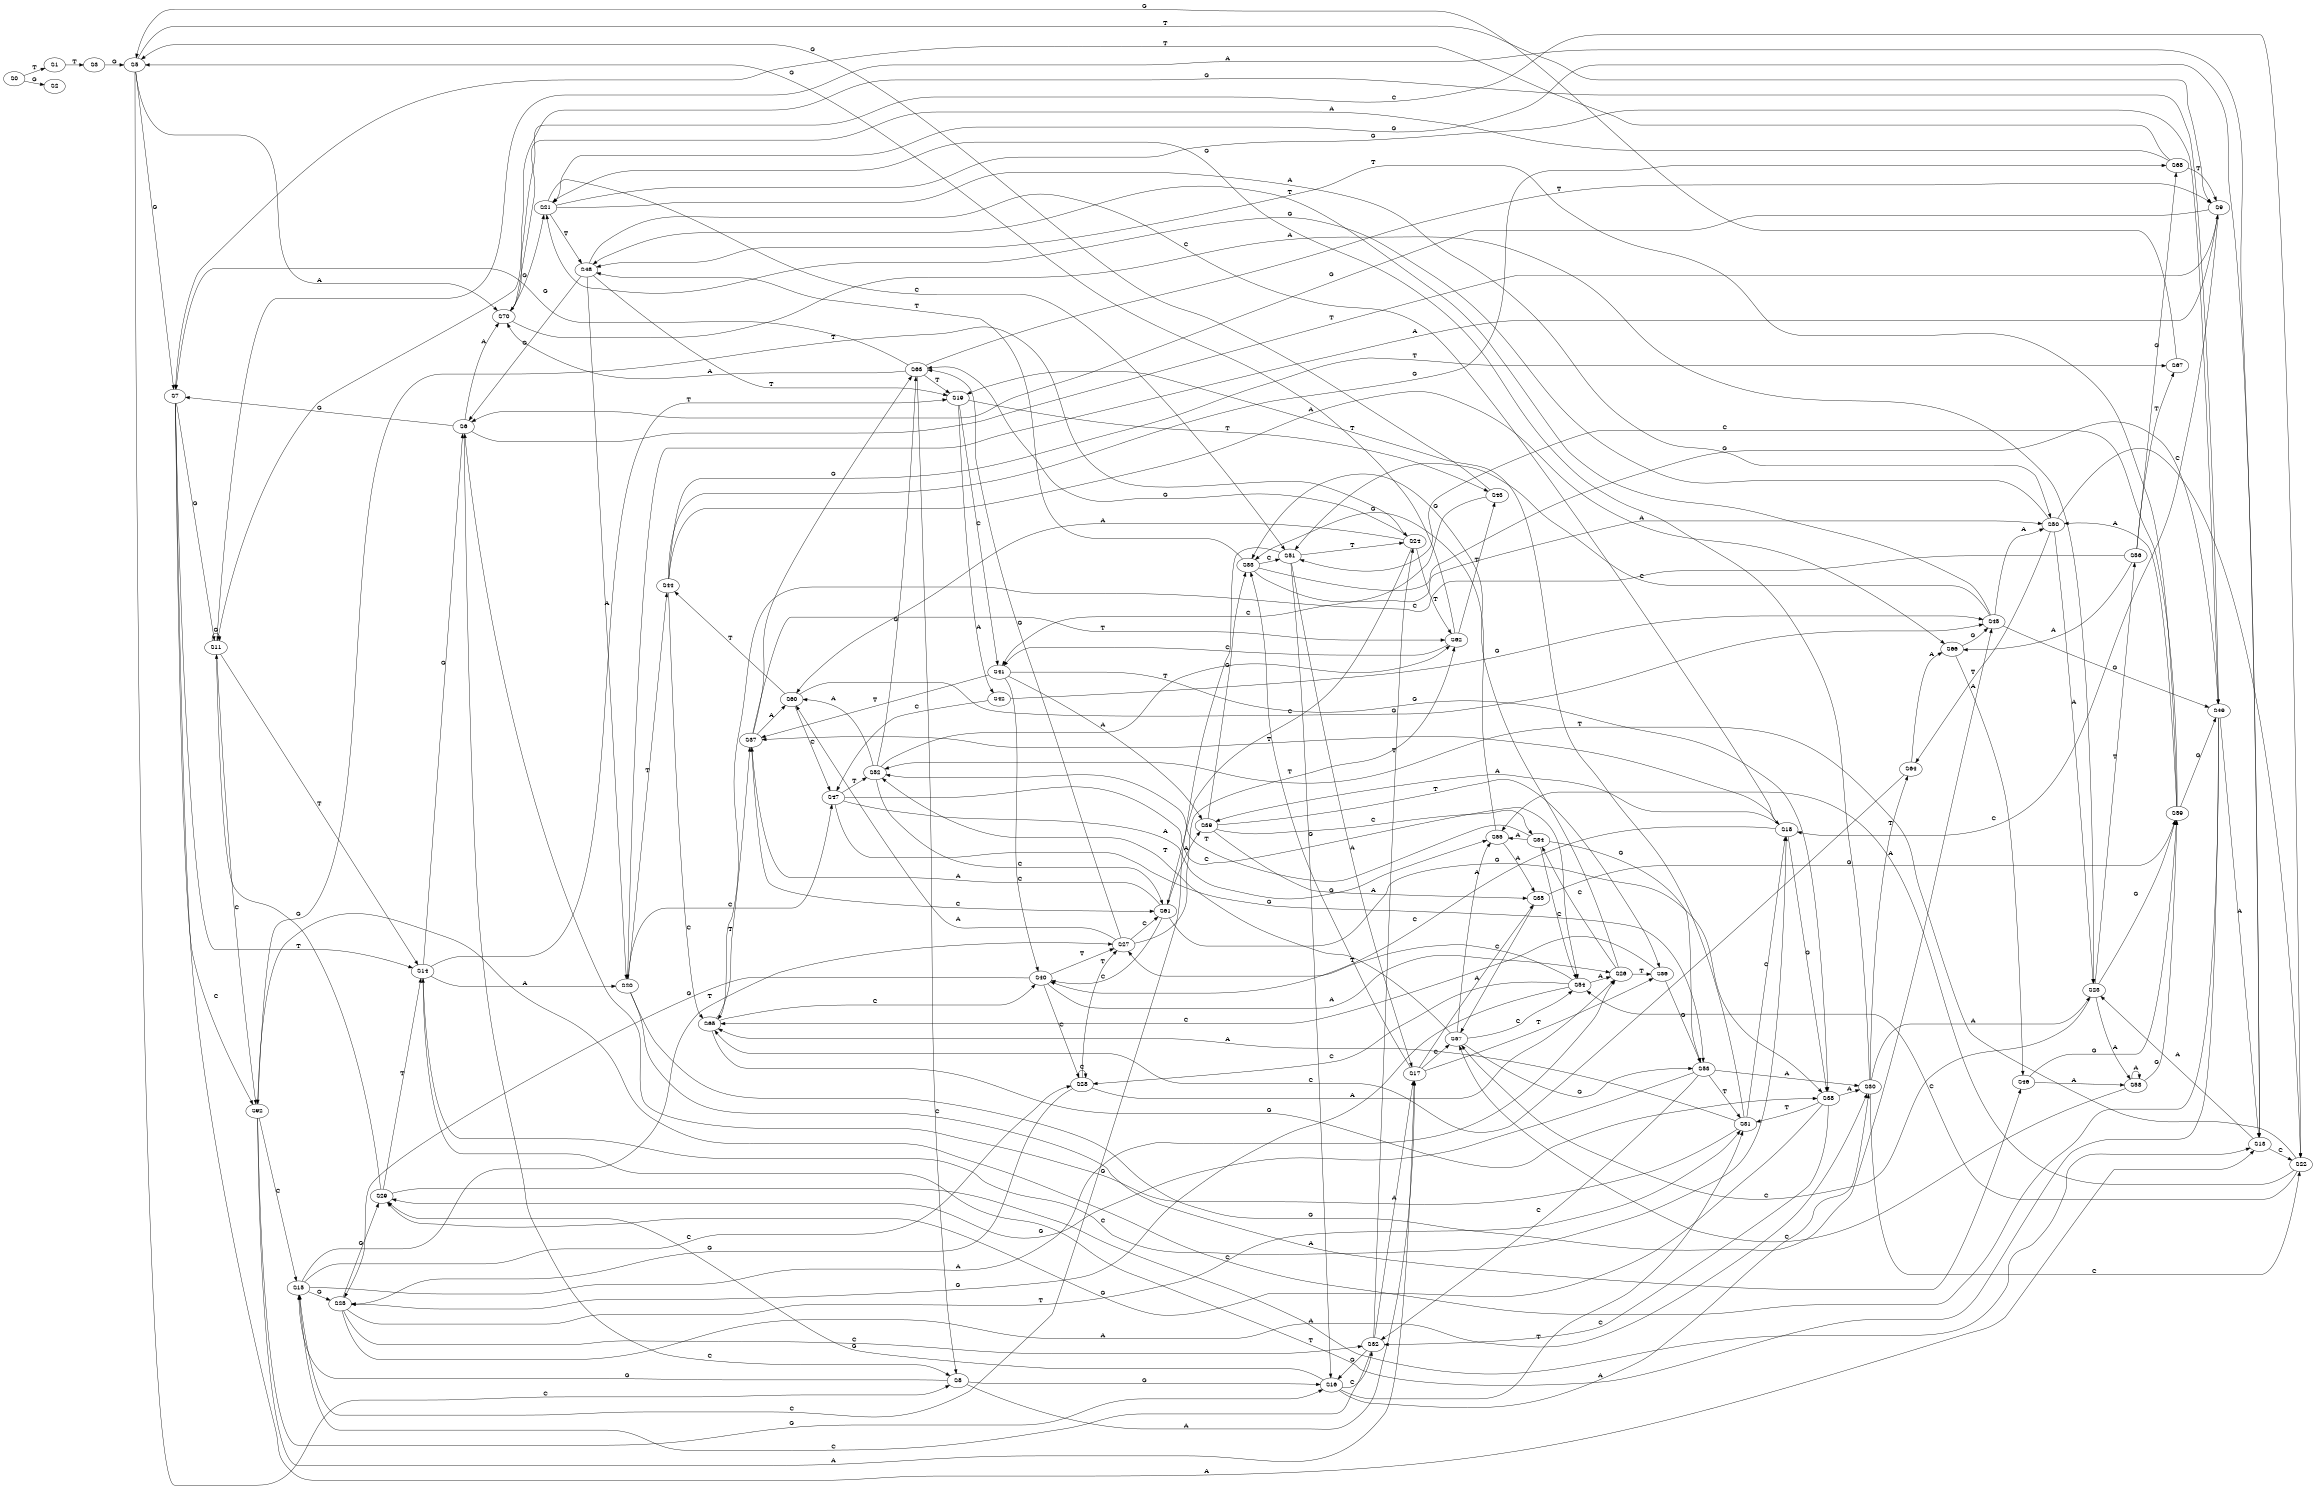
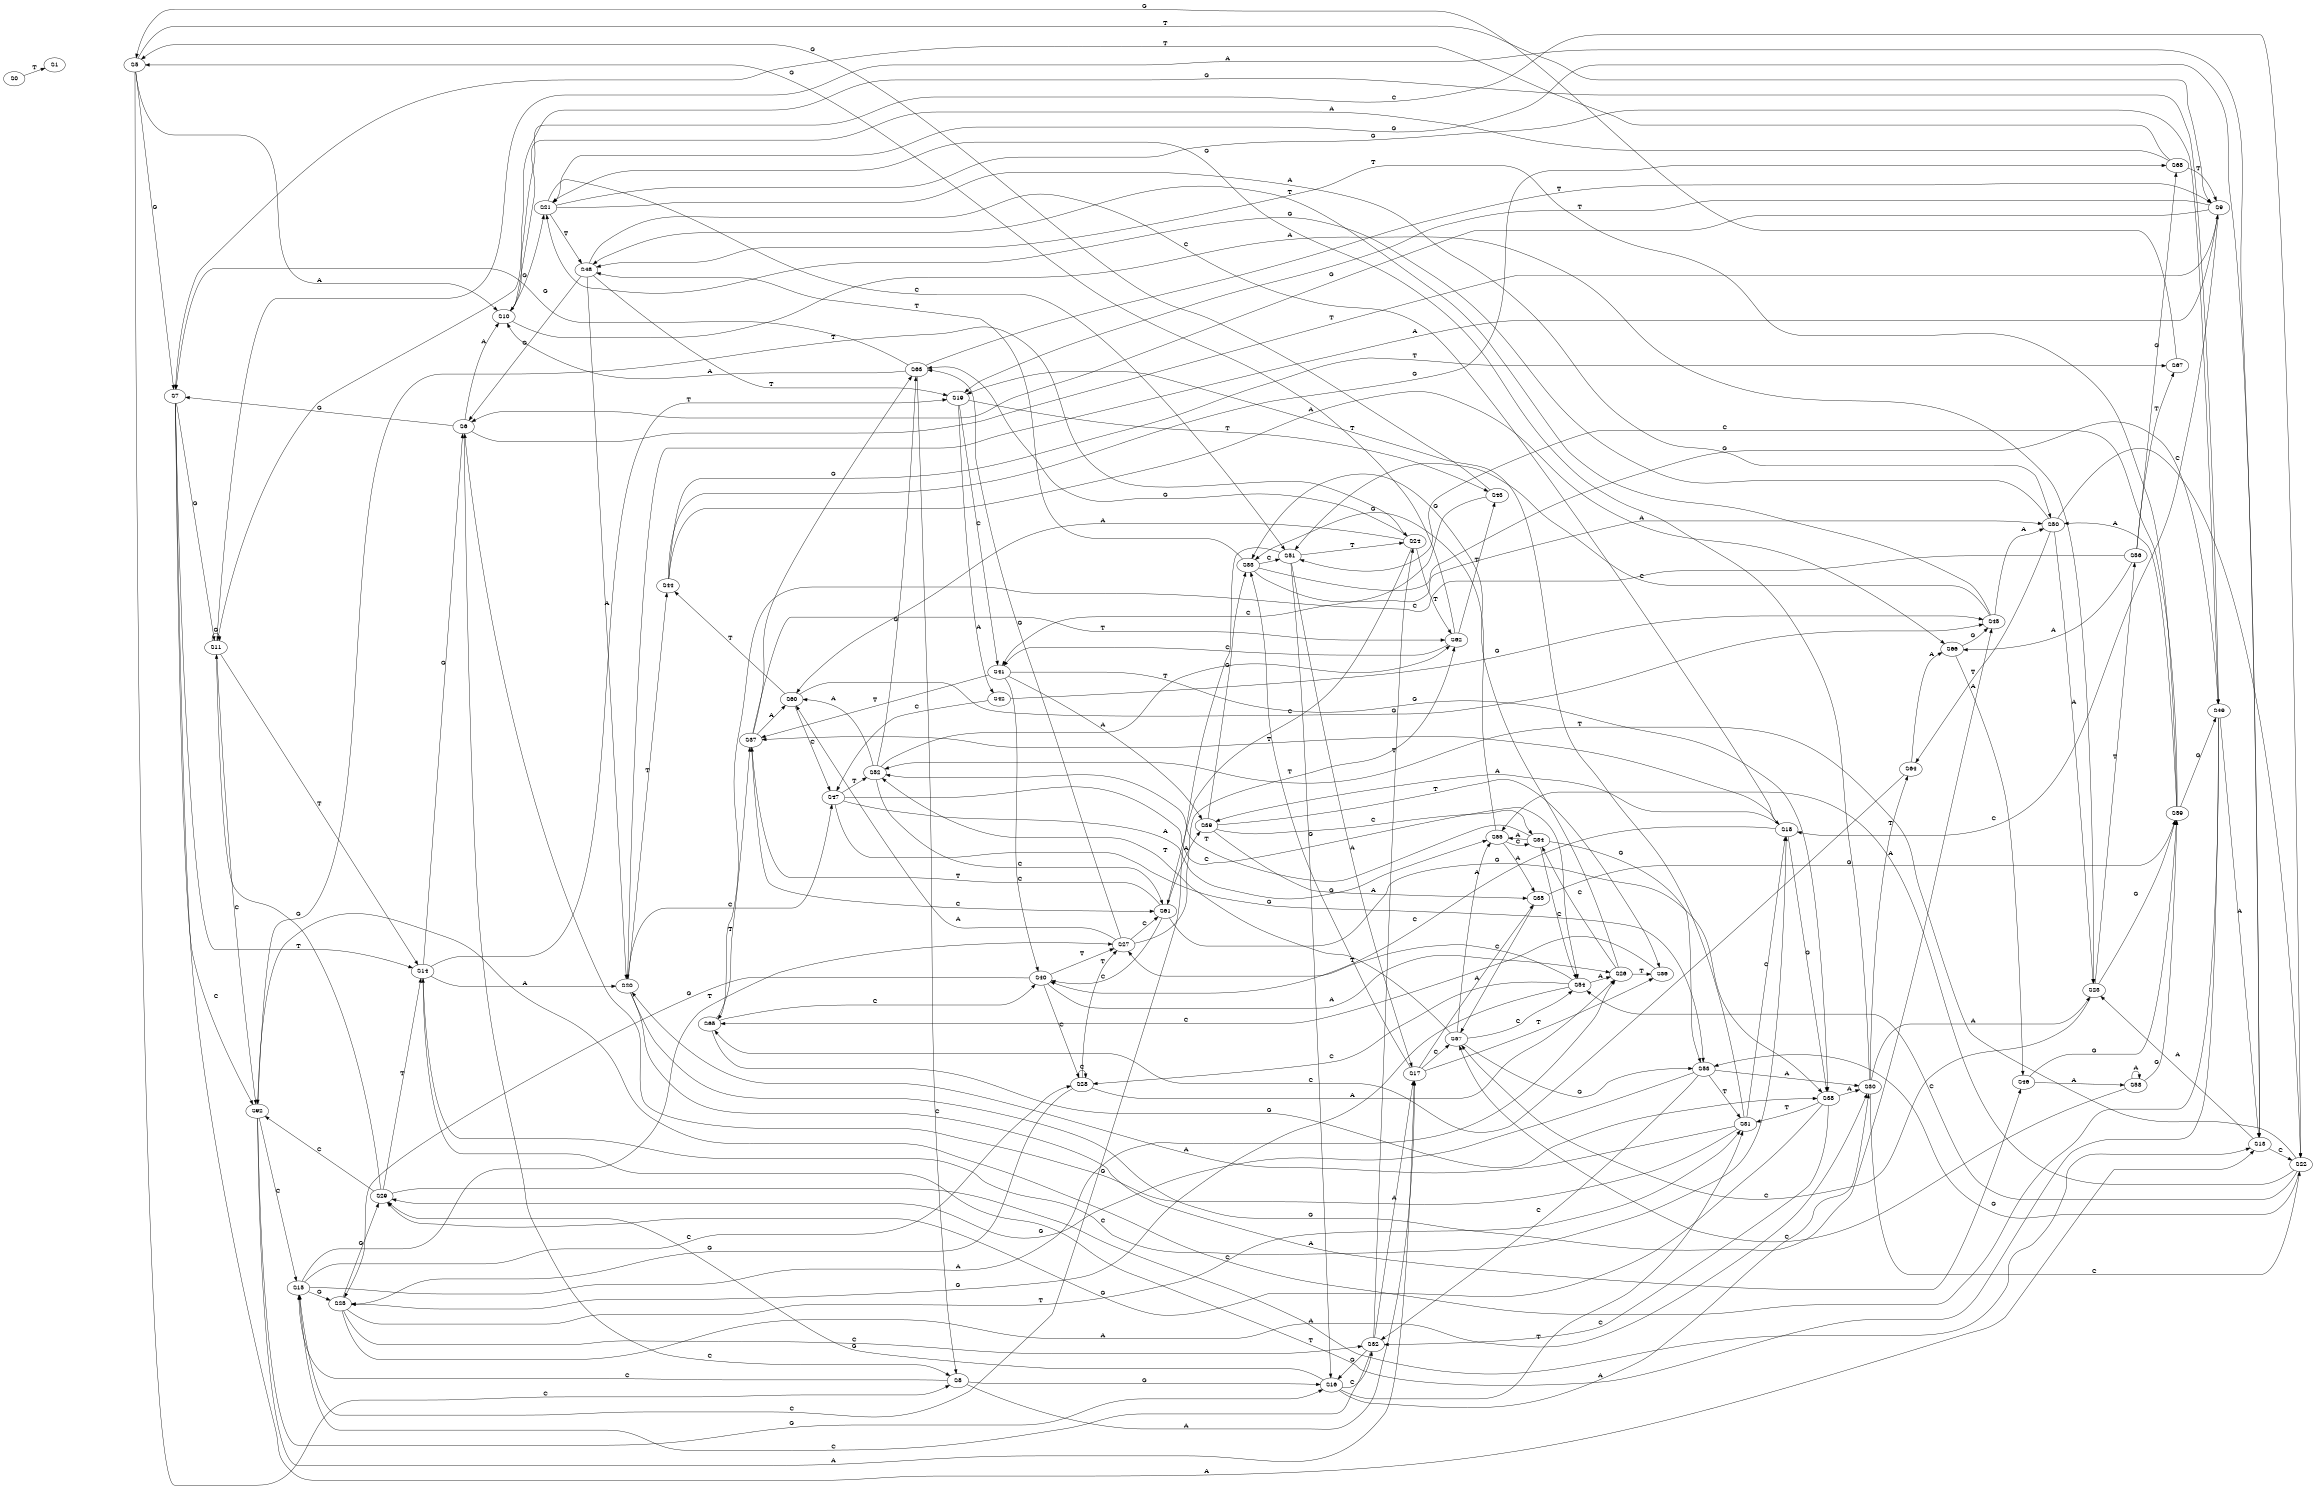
node "S3": removed
node "S2": removed
node "S70": label "S70" -> "S10"
edge "S63" -> "S19": now "S9" -> "S19"
edge "S45" -> "S49": removed, label "G"
edge "S44" -> "S65": removed, label "C"
edge "S55" -> "S34": added, label "C"
edge "S61" -> "S37": label "A" -> "T"
edge "S36" -> "S53": now "S22" -> "S53"
edge "S23" -> "S58": removed, label "A"
edge "S31" -> "S65": now "S31" -> "S20"
edge "S29" -> "S92": added, label "C"
edge "S8" -> "S15": label "G" -> "C"
